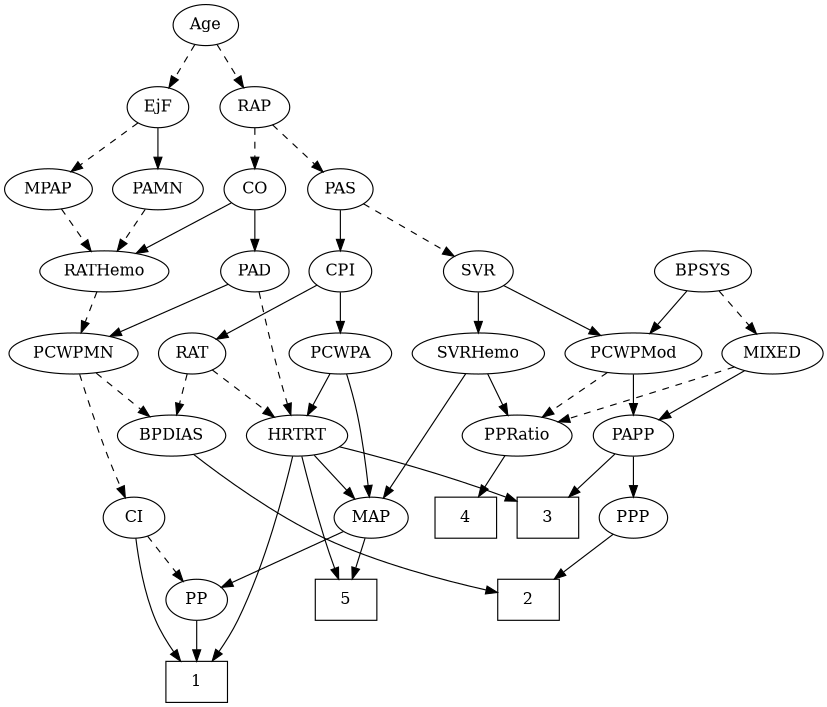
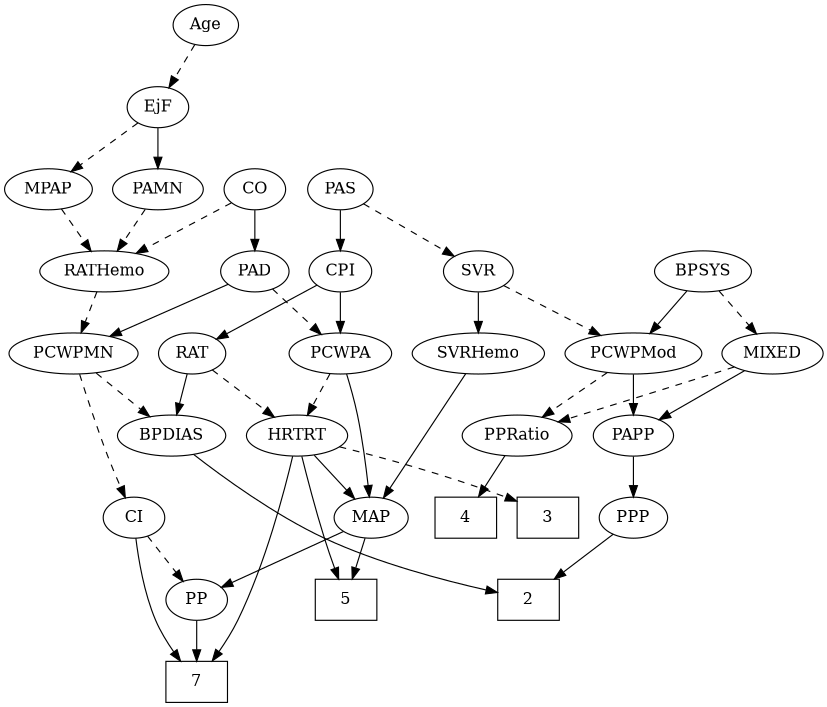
node "RAP": removed
edge "CO" -> "RATHemo": style solid -> dashed
edge "SVR" -> "PCWPMod": style solid -> dashed
edge "PAD" -> "HRTRT": now "PAD" -> "PCWPA"
edge "RAT" -> "BPDIAS": style dashed -> solid
edge "PCWPA" -> "HRTRT": style solid -> dashed
edge "SVRHemo" -> "PPRatio": removed
edge "HRTRT" -> "3": style solid -> dashed
edge "PAPP" -> "3": removed
node "1": label "1" -> "7"
